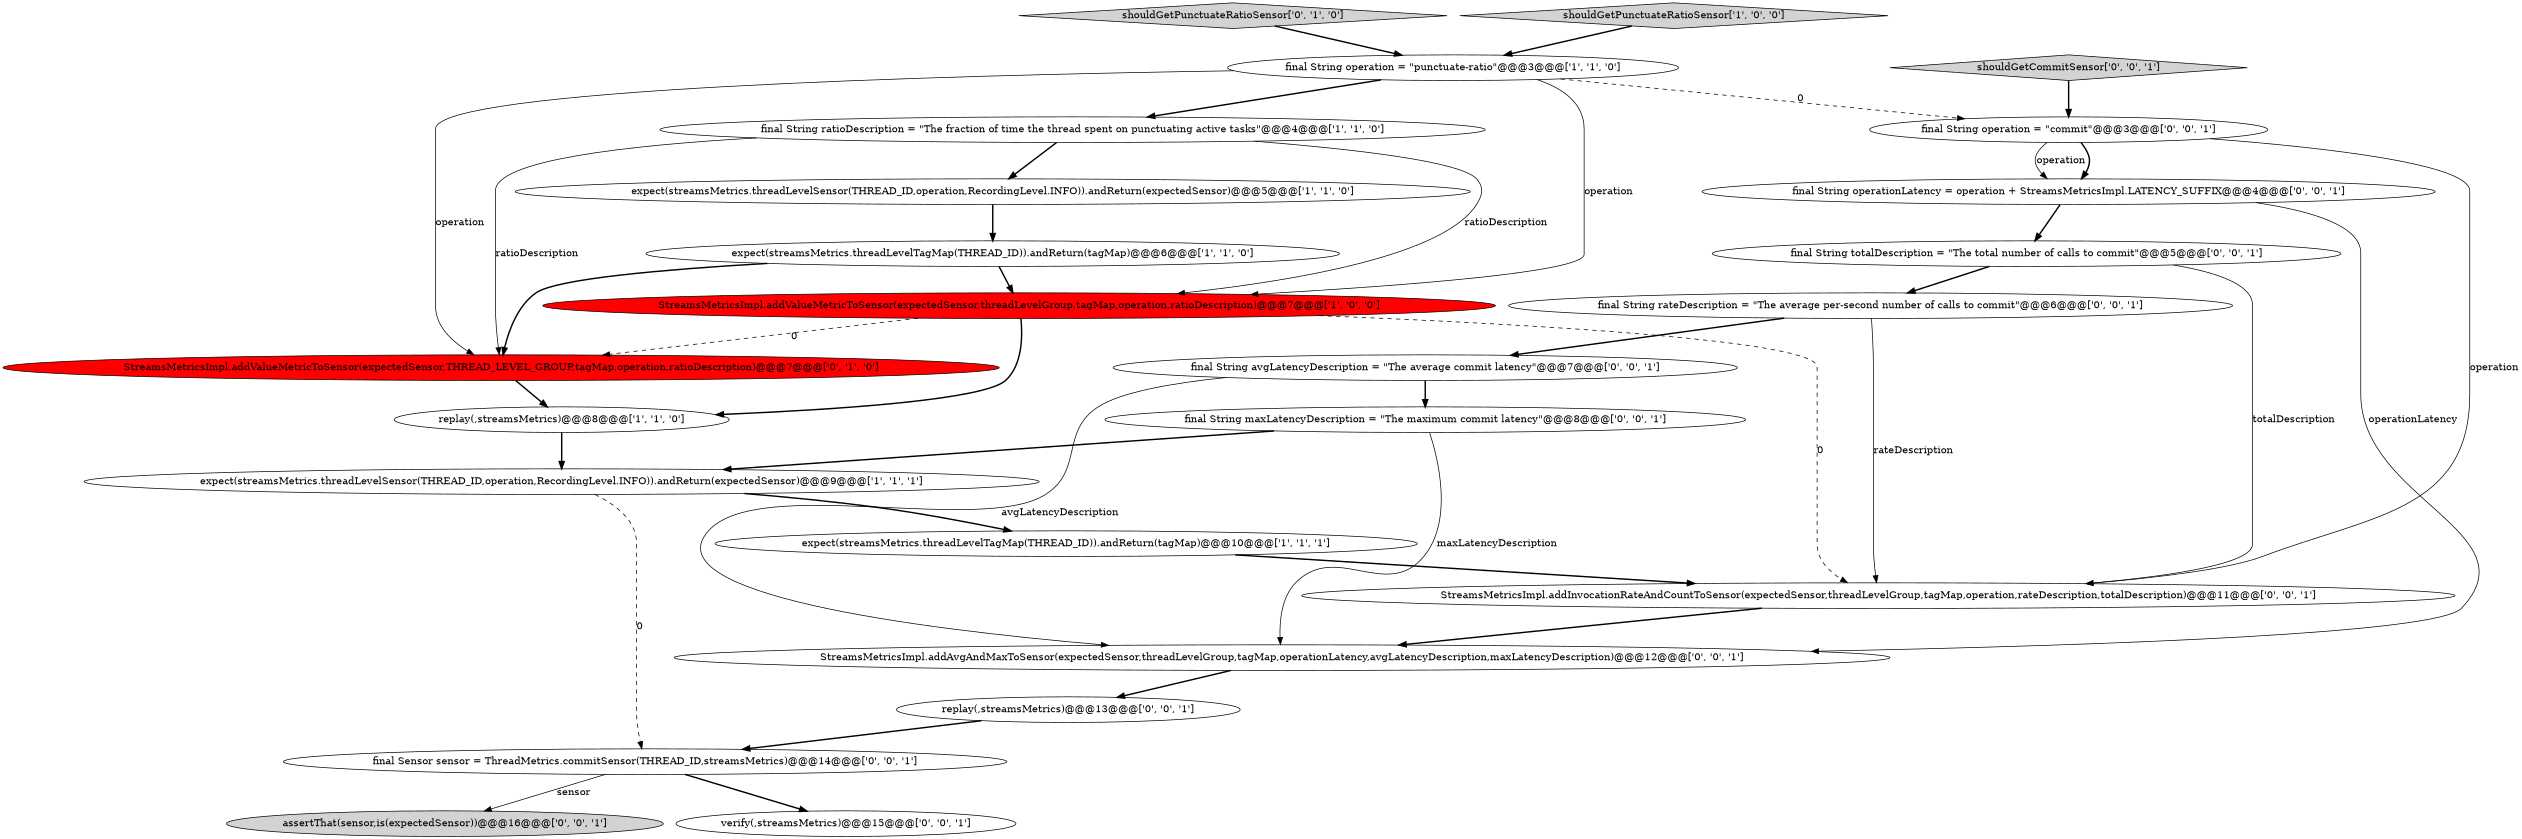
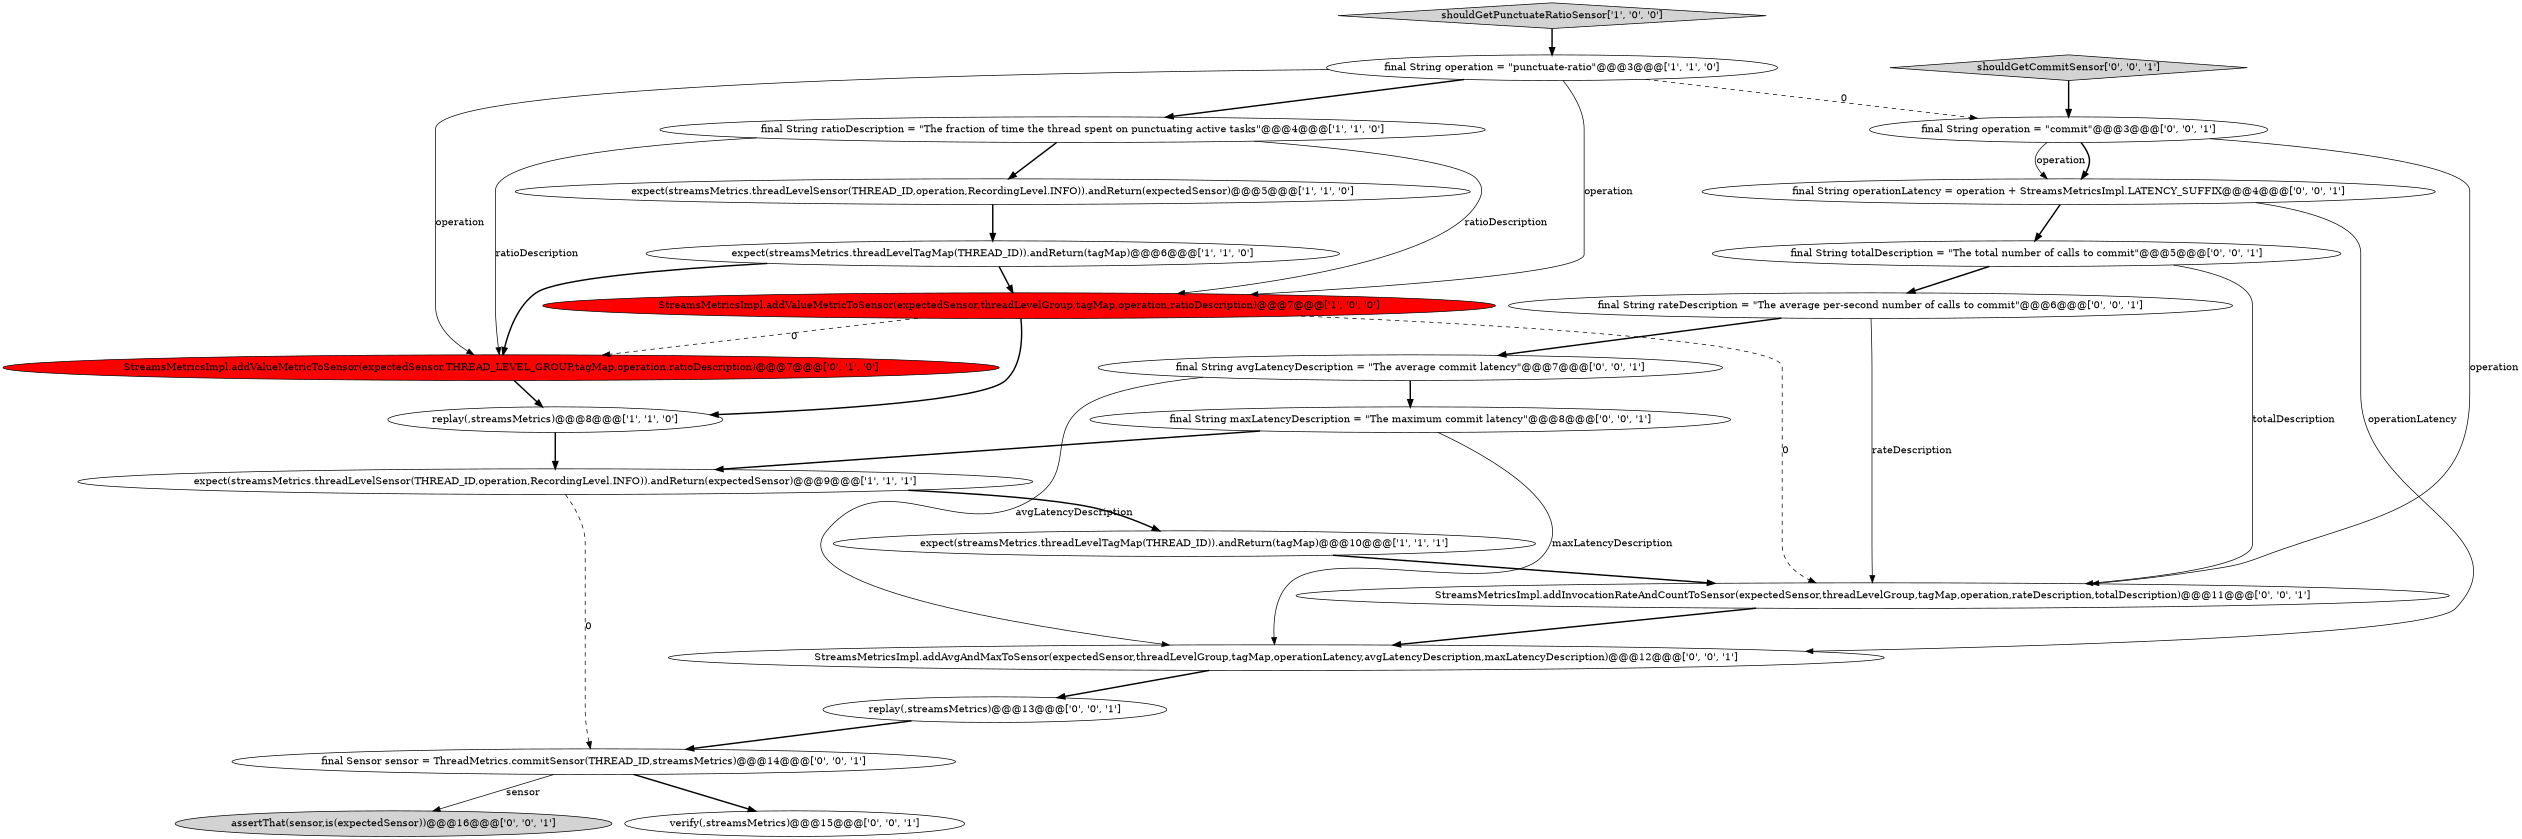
node "shouldGetPunctuateRatioSensor['0', '1', '0']": removed
